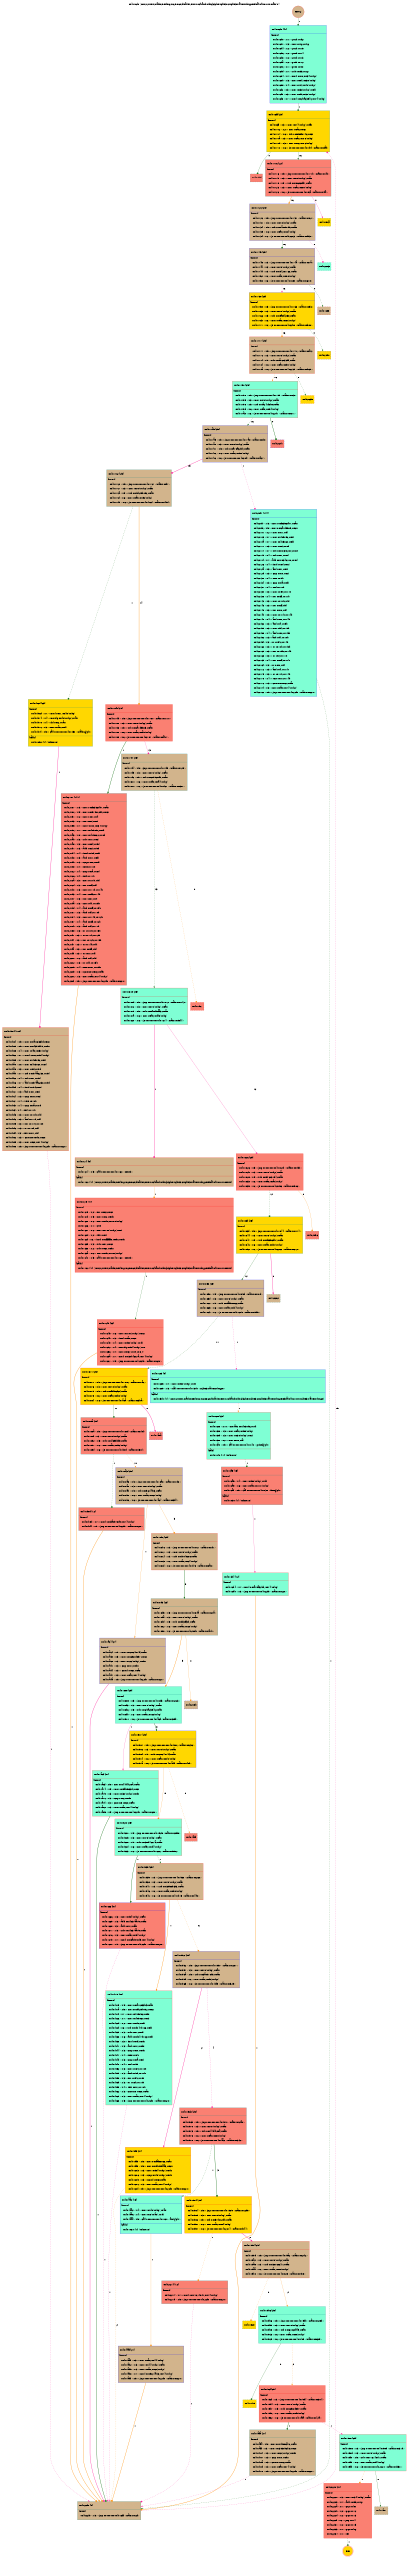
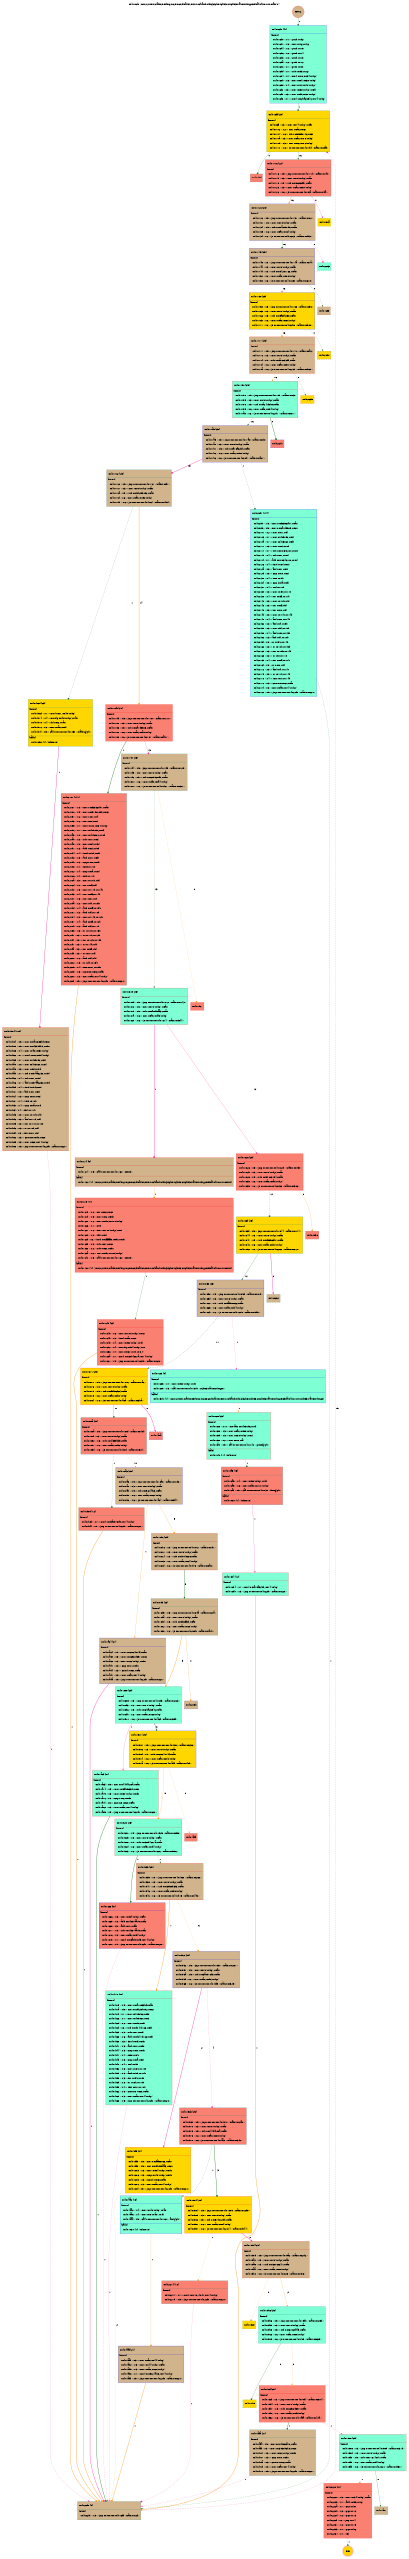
edge "0x4017a9 [25]" -> "0x4020f7 [144]": color deeppink -> darkgreen
